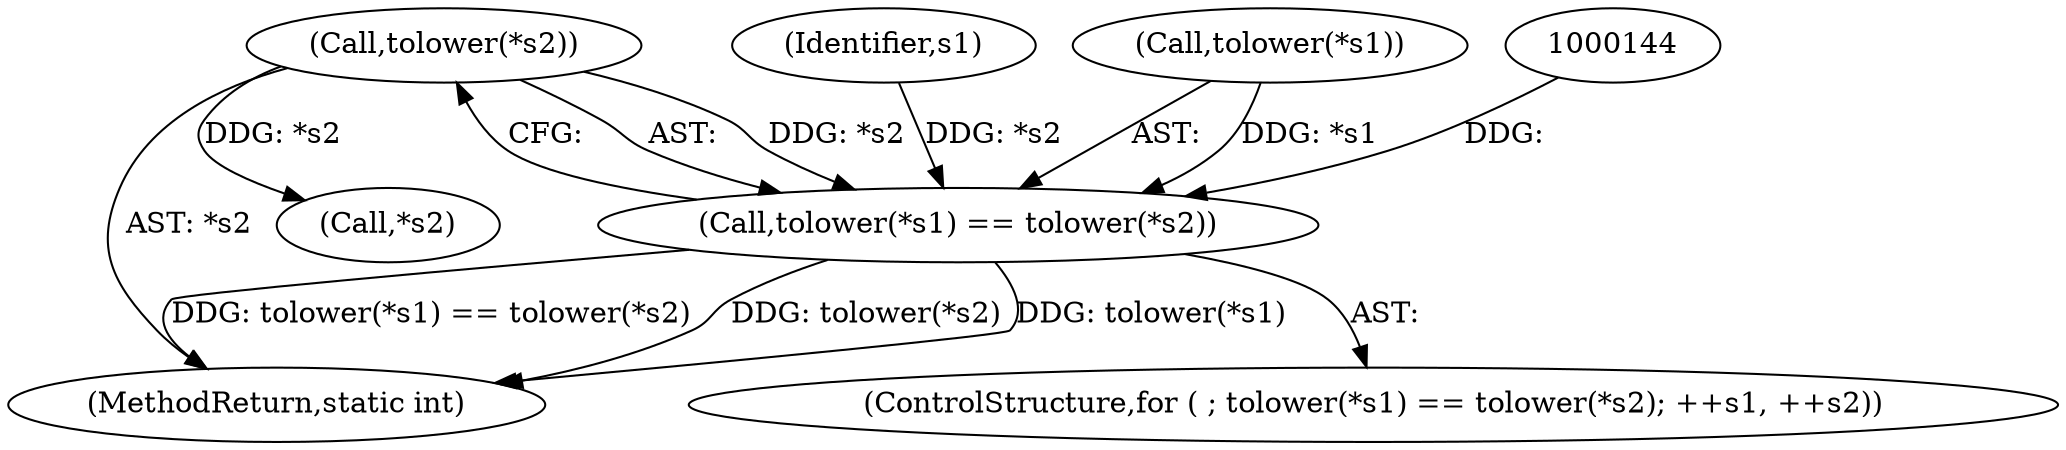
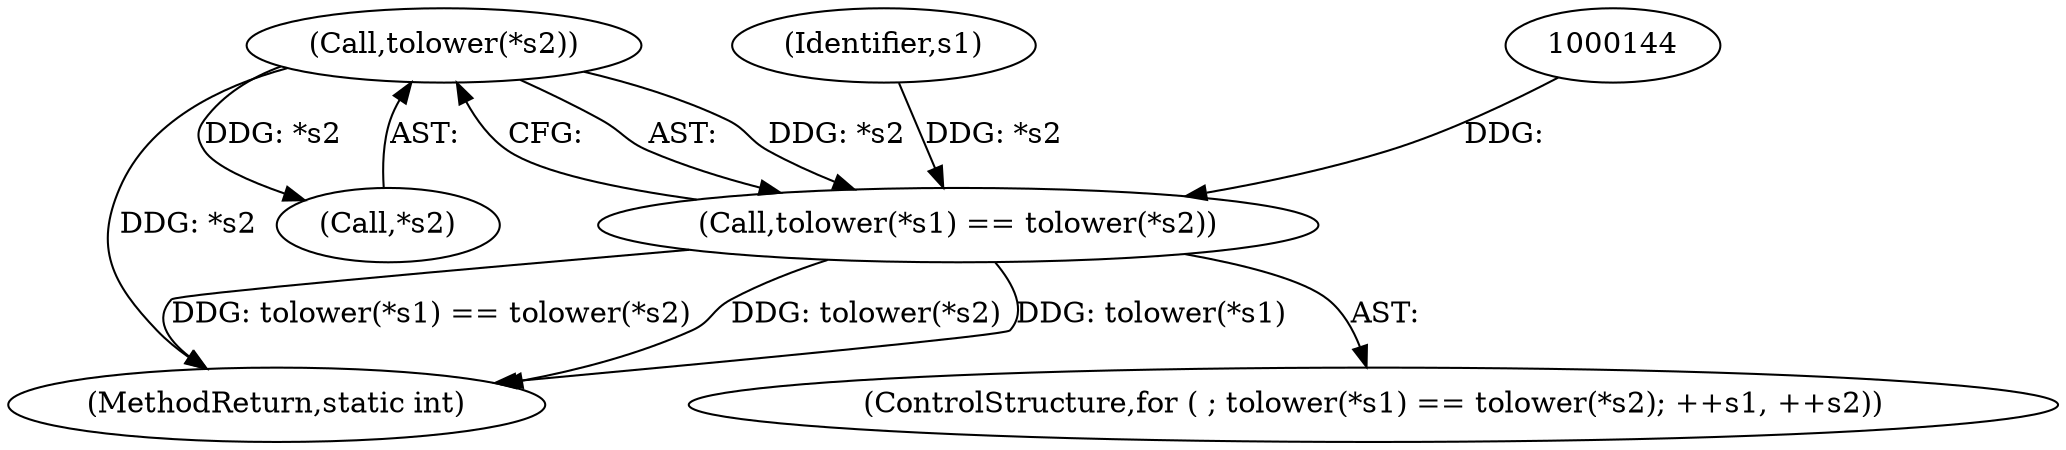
node "(Call,tolower(*s1))": removed
edge "(Call,*s2)" -> "(Call,tolower(*s2))": added, label "AST:"
edge "(Call,tolower(*s2))" -> "(MethodReturn,static int)": label "AST: *s2" -> "DDG: *s2"
